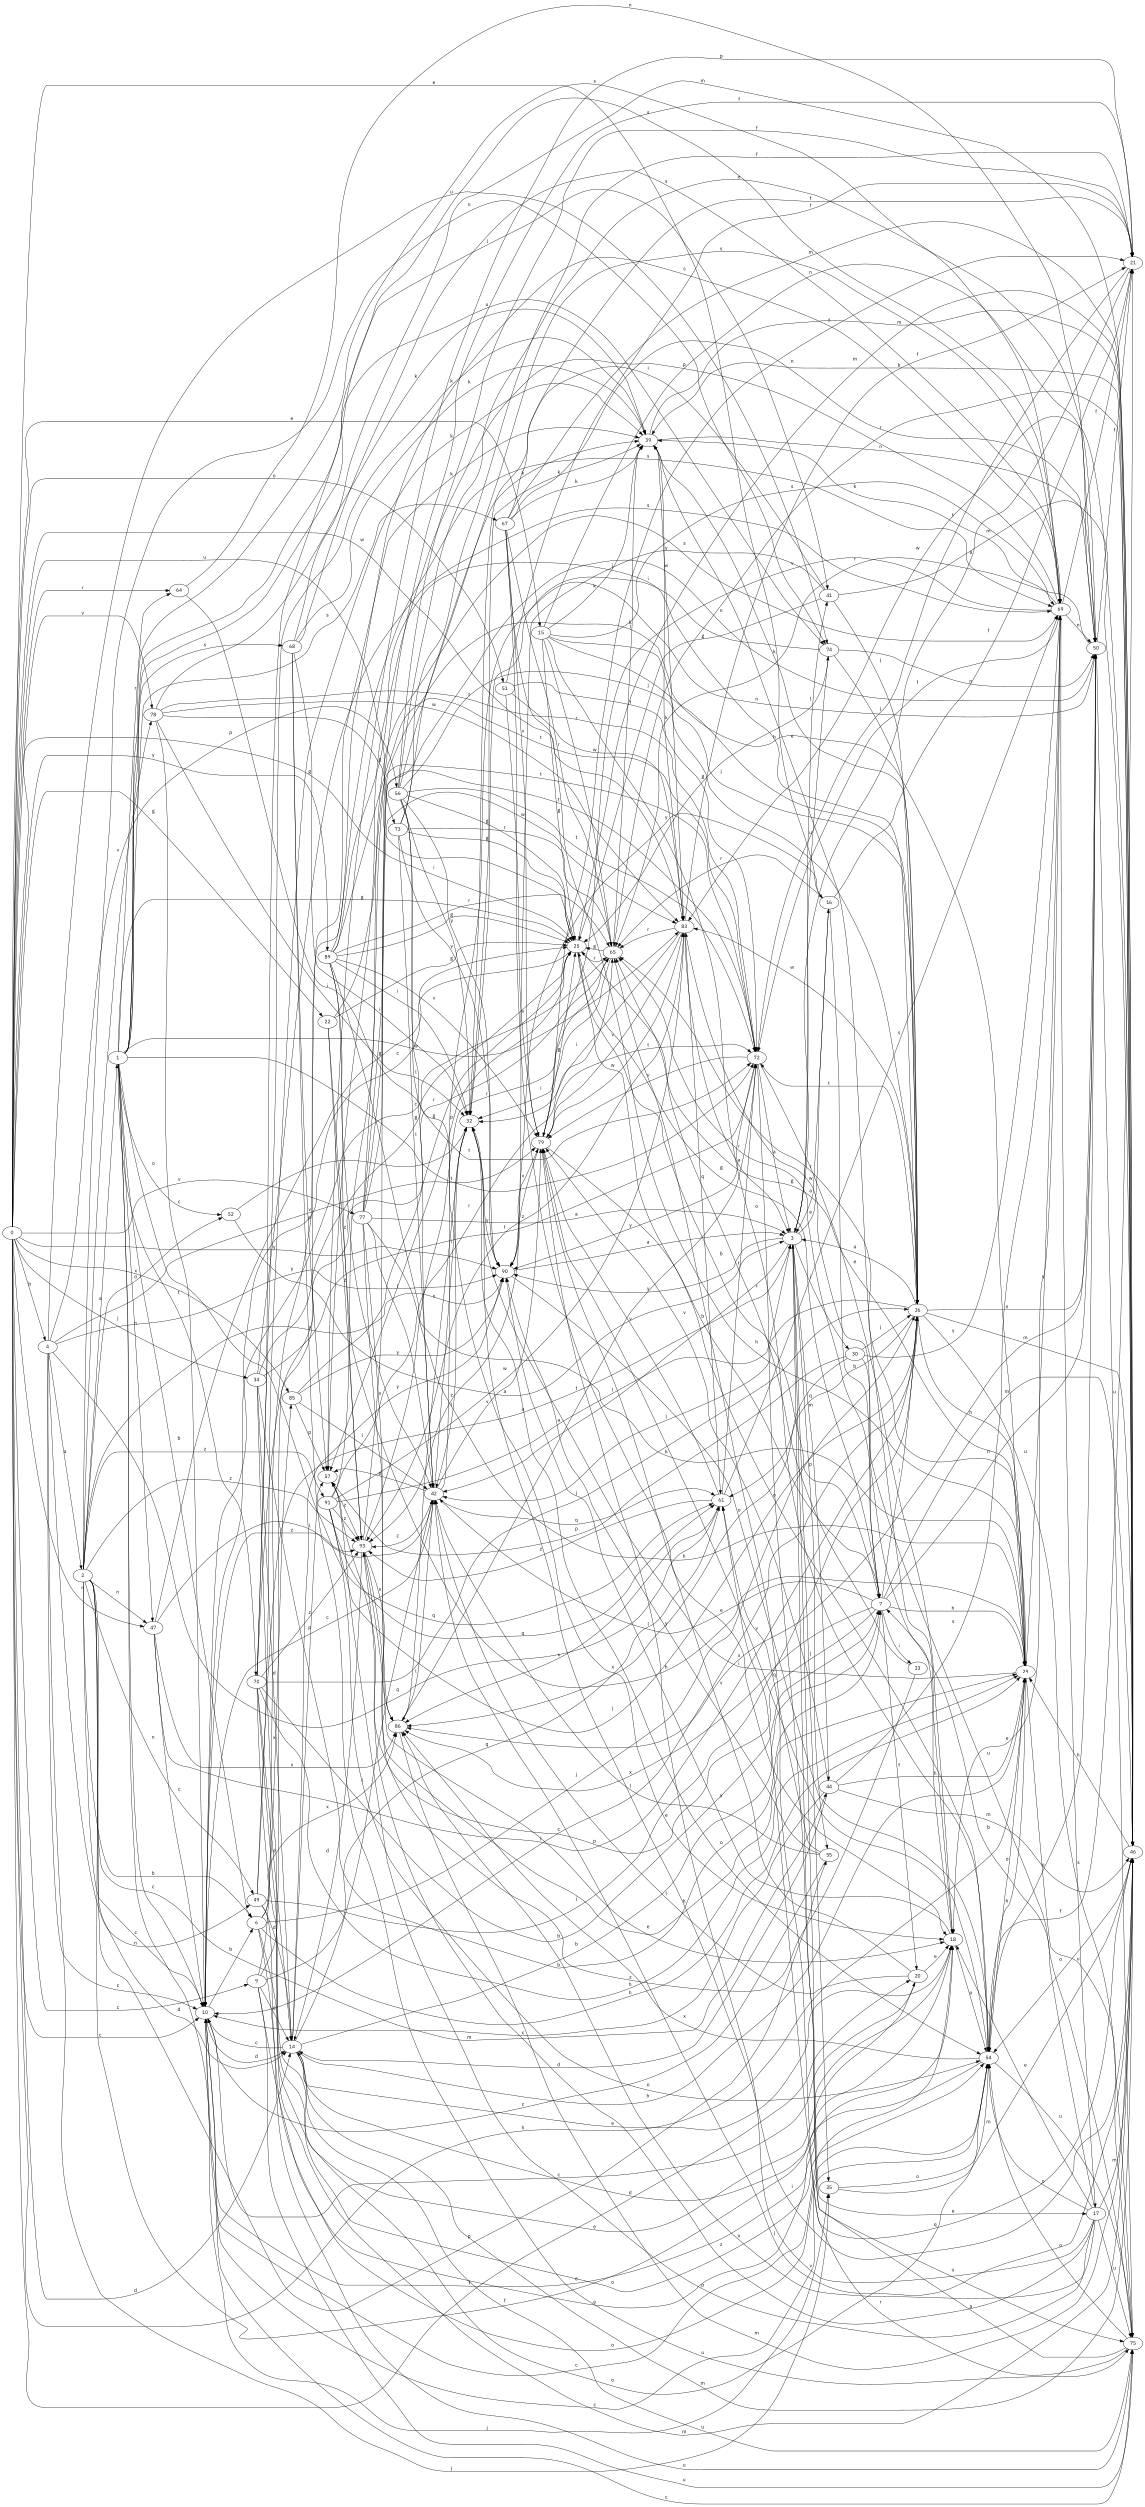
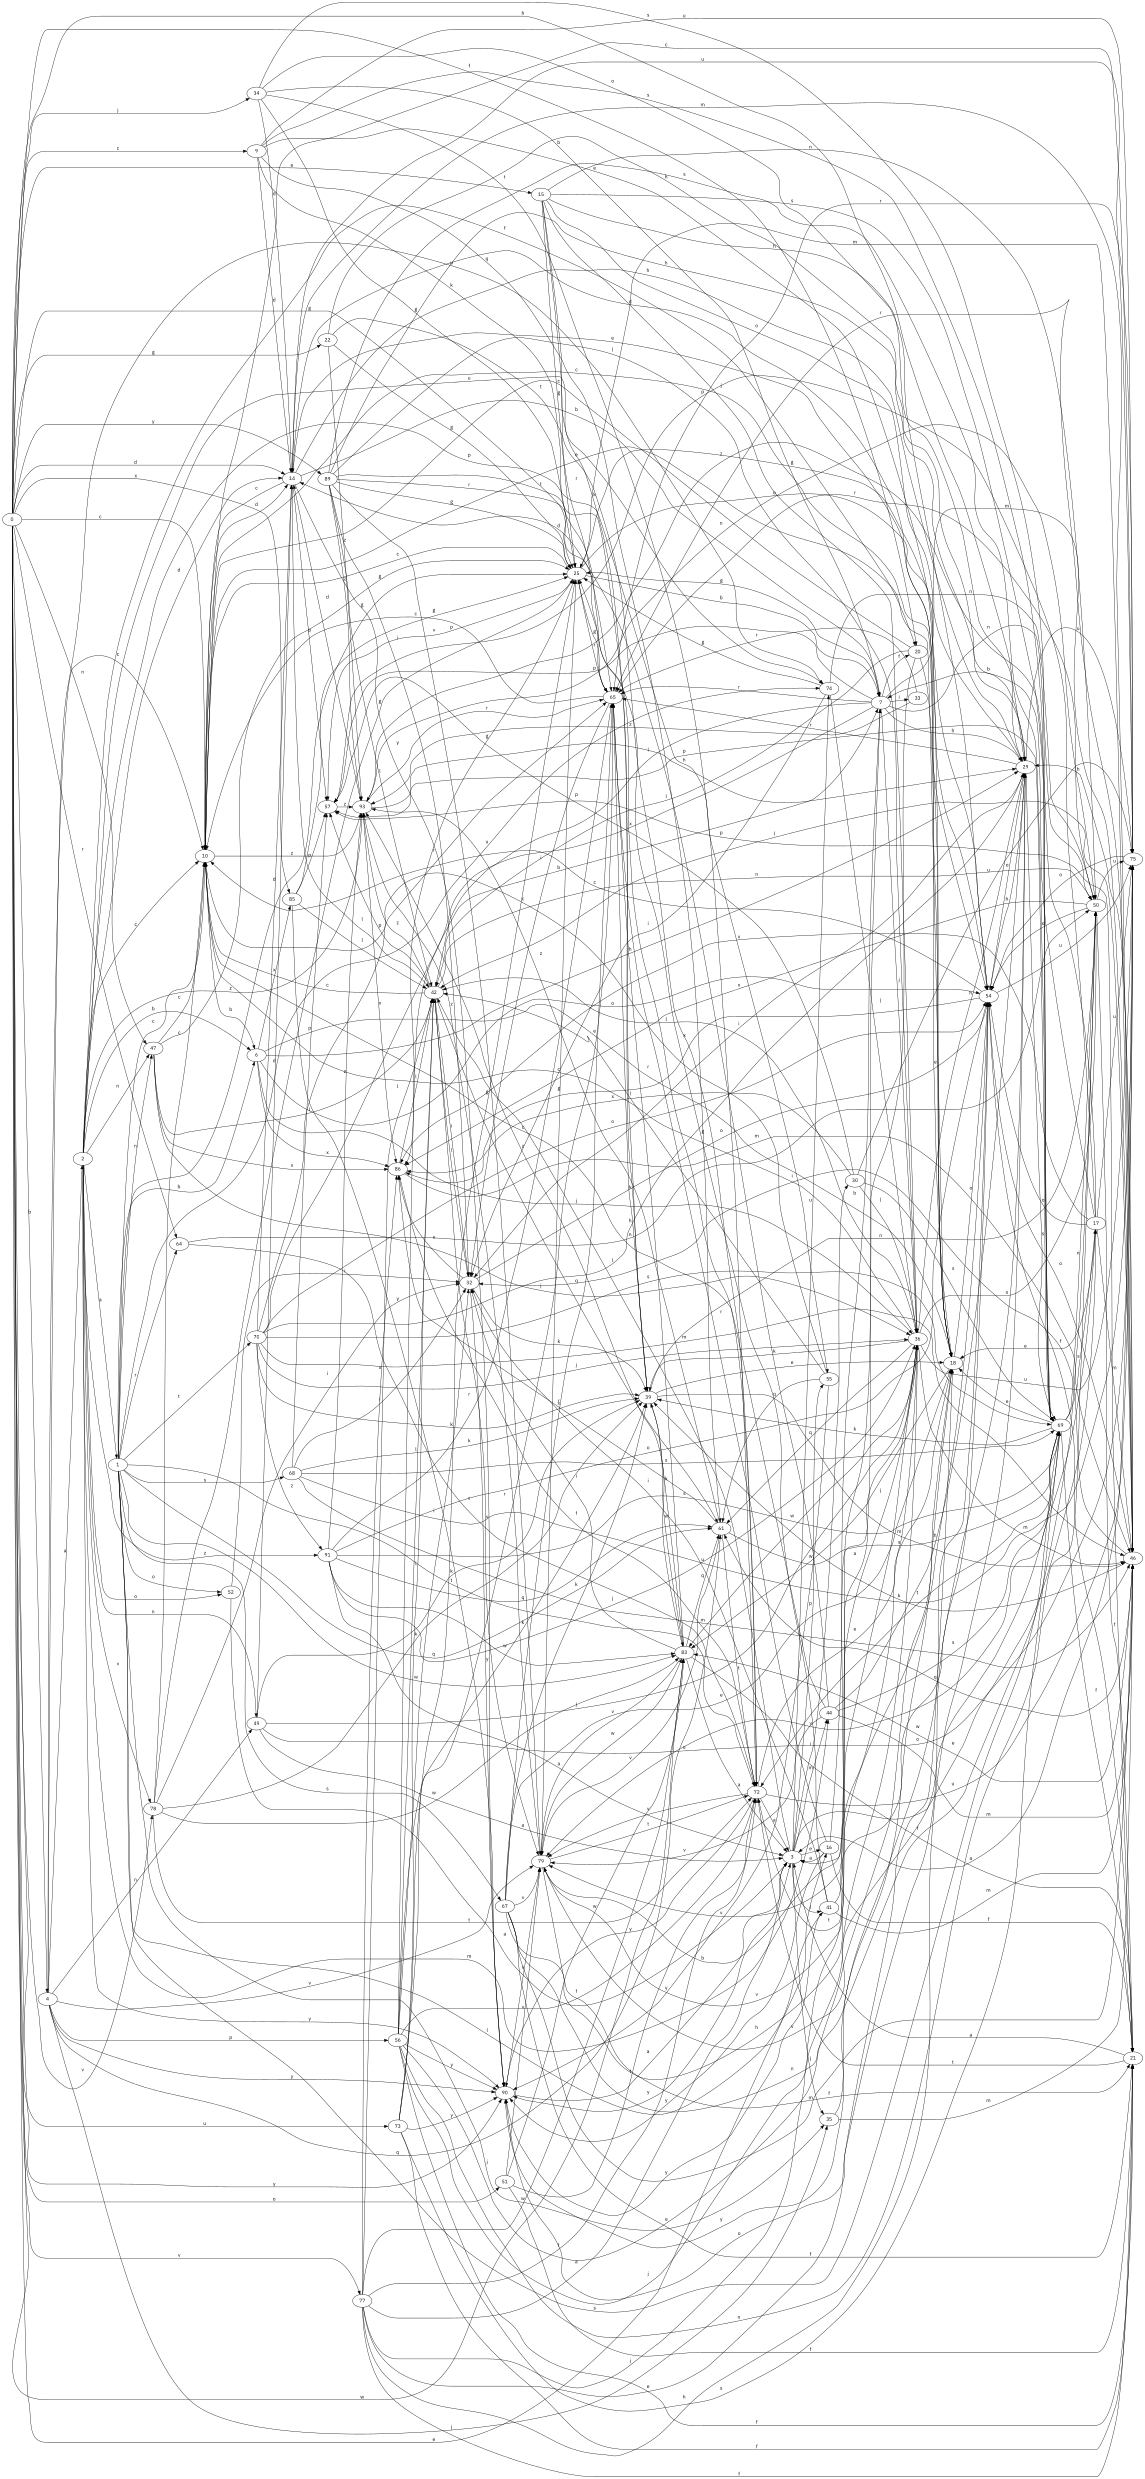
edge "70" -> "93": now "70" -> "91"
